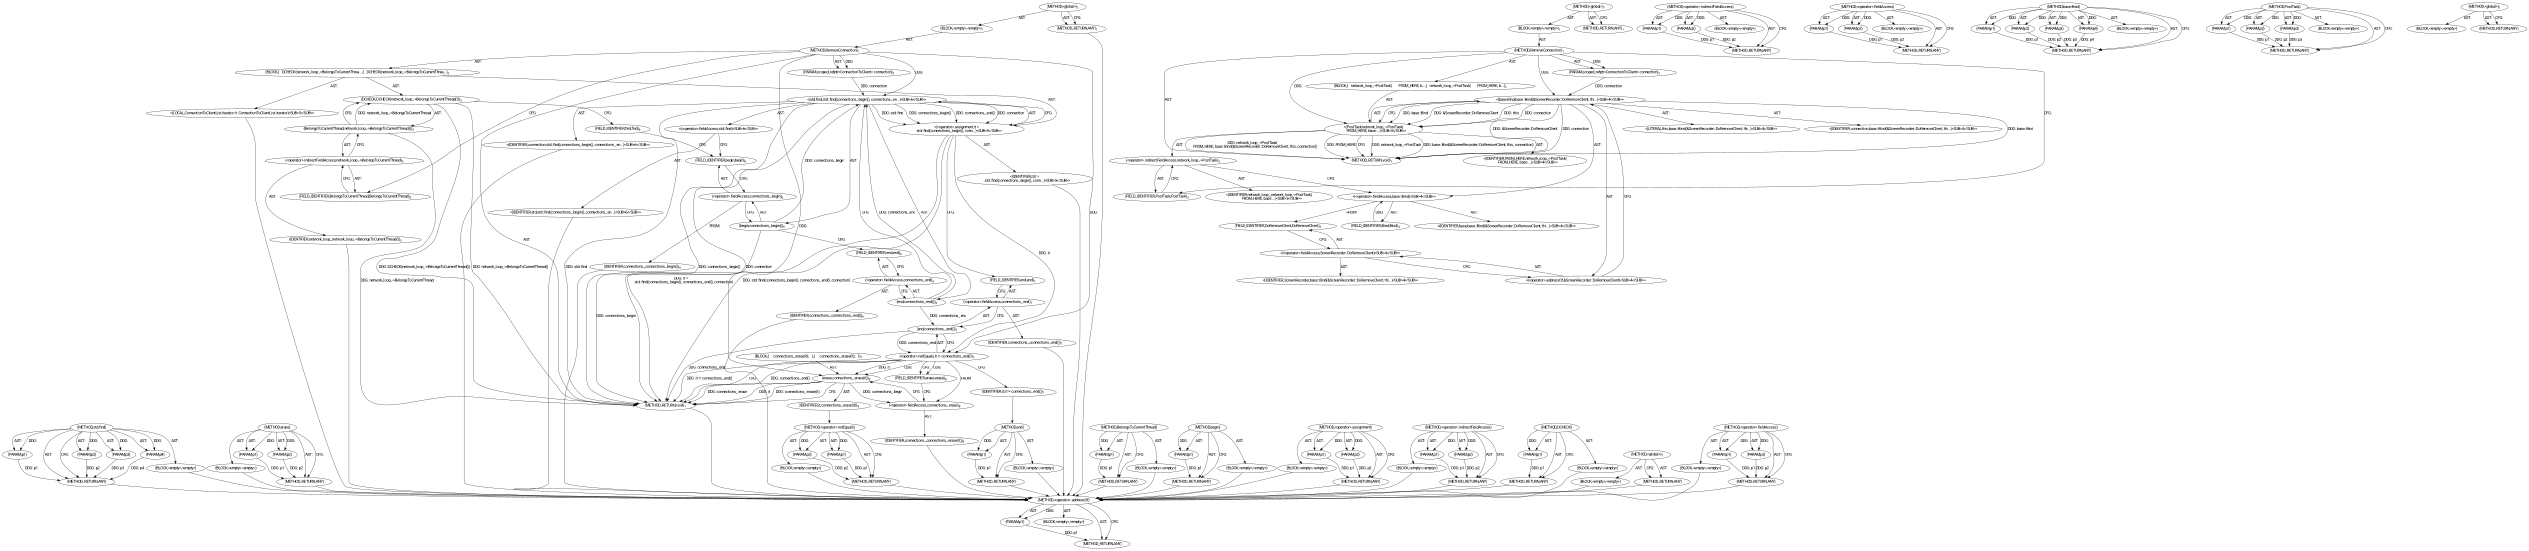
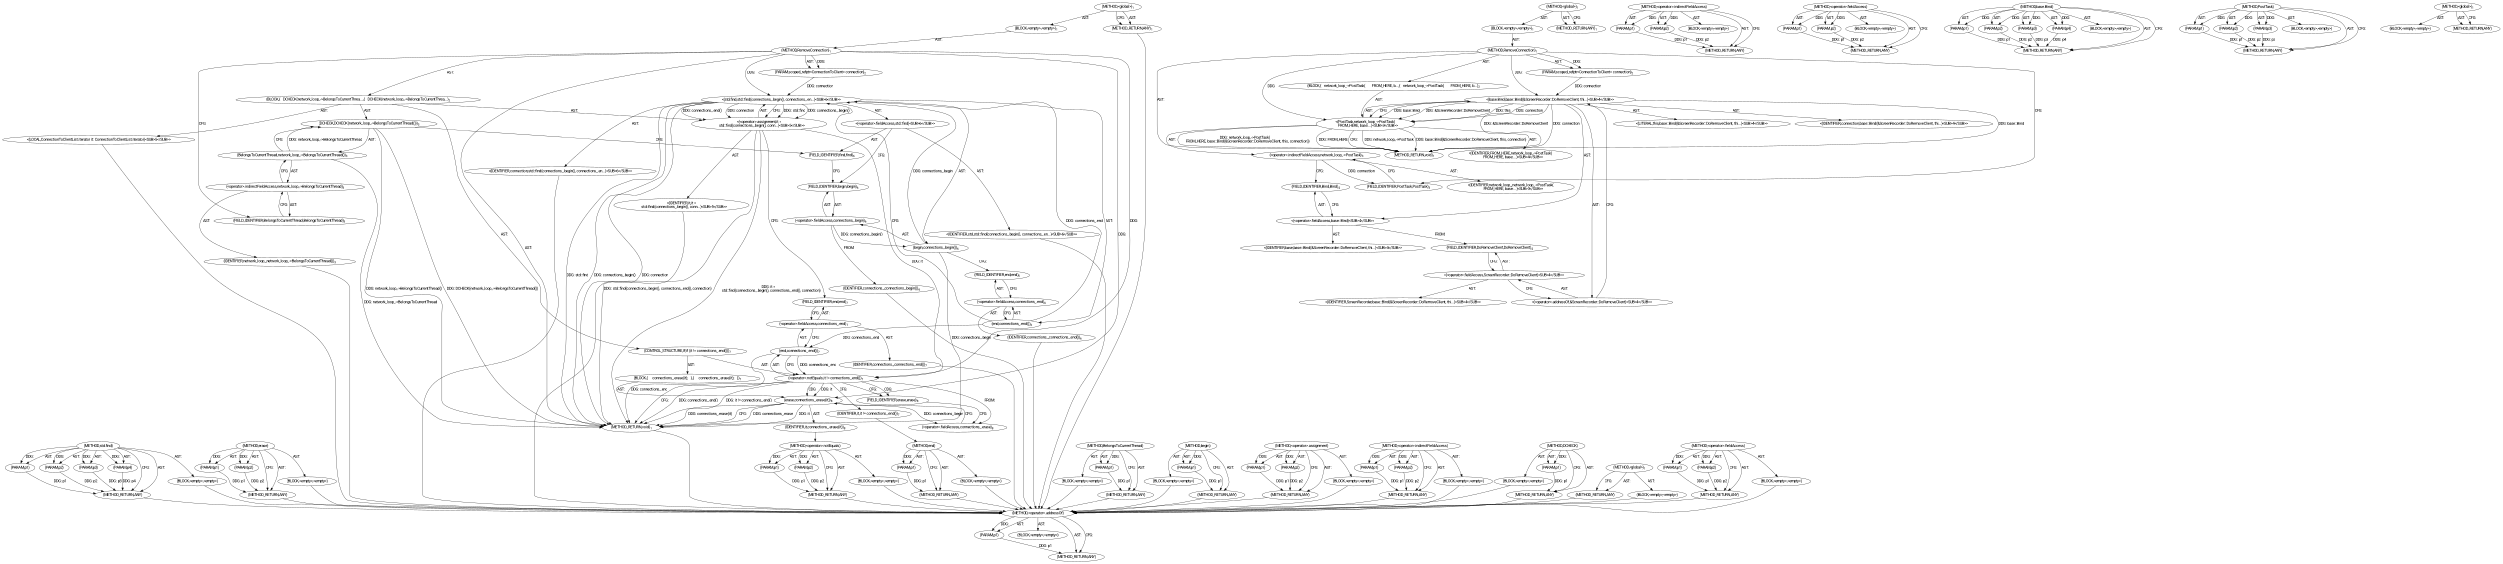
edge "<(<operator>.fieldAccess,std::find)<SUB>6</SUB>>" -> "(FIELD_IDENTIFIER,find,find)": added, label "AST:"
edge "(<operator>.indirectFieldAccess,network_loop_->PostTask)" -> "<(<operator>.fieldAccess,base::Bind)<SUB>4</SUB>>": now "(<operator>.indirectFieldAccess,network_loop_->PostTask)" -> "(FIELD_IDENTIFIER,Bind,Bind)"
edge "(FIELD_IDENTIFIER,begin,begin)" -> "(<operator>.fieldAccess,connections_.begin)": label "CFG: " -> "AST: "
edge "(<operator>.indirectFieldAccess,network_loop_->PostTask)" -> "(FIELD_IDENTIFIER,PostTask,PostTask)": label "AST: " -> "DDG: connection"
edge "(<operator>.fieldAccess,connections_.begin)" -> "(begin,connections_.begin())": label "CFG: " -> "DDG: connections_.begin()"
edge "(FIELD_IDENTIFIER,Bind,Bind)" -> "<(<operator>.fieldAccess,base::Bind)<SUB>4</SUB>>": label "DDG: " -> "CFG: "
node "(CONTROL_STRUCTURE,IF,if (it != connections_.end()))": added
node "(IDENTIFIER,connections_,connections_.erase(it))": removed
